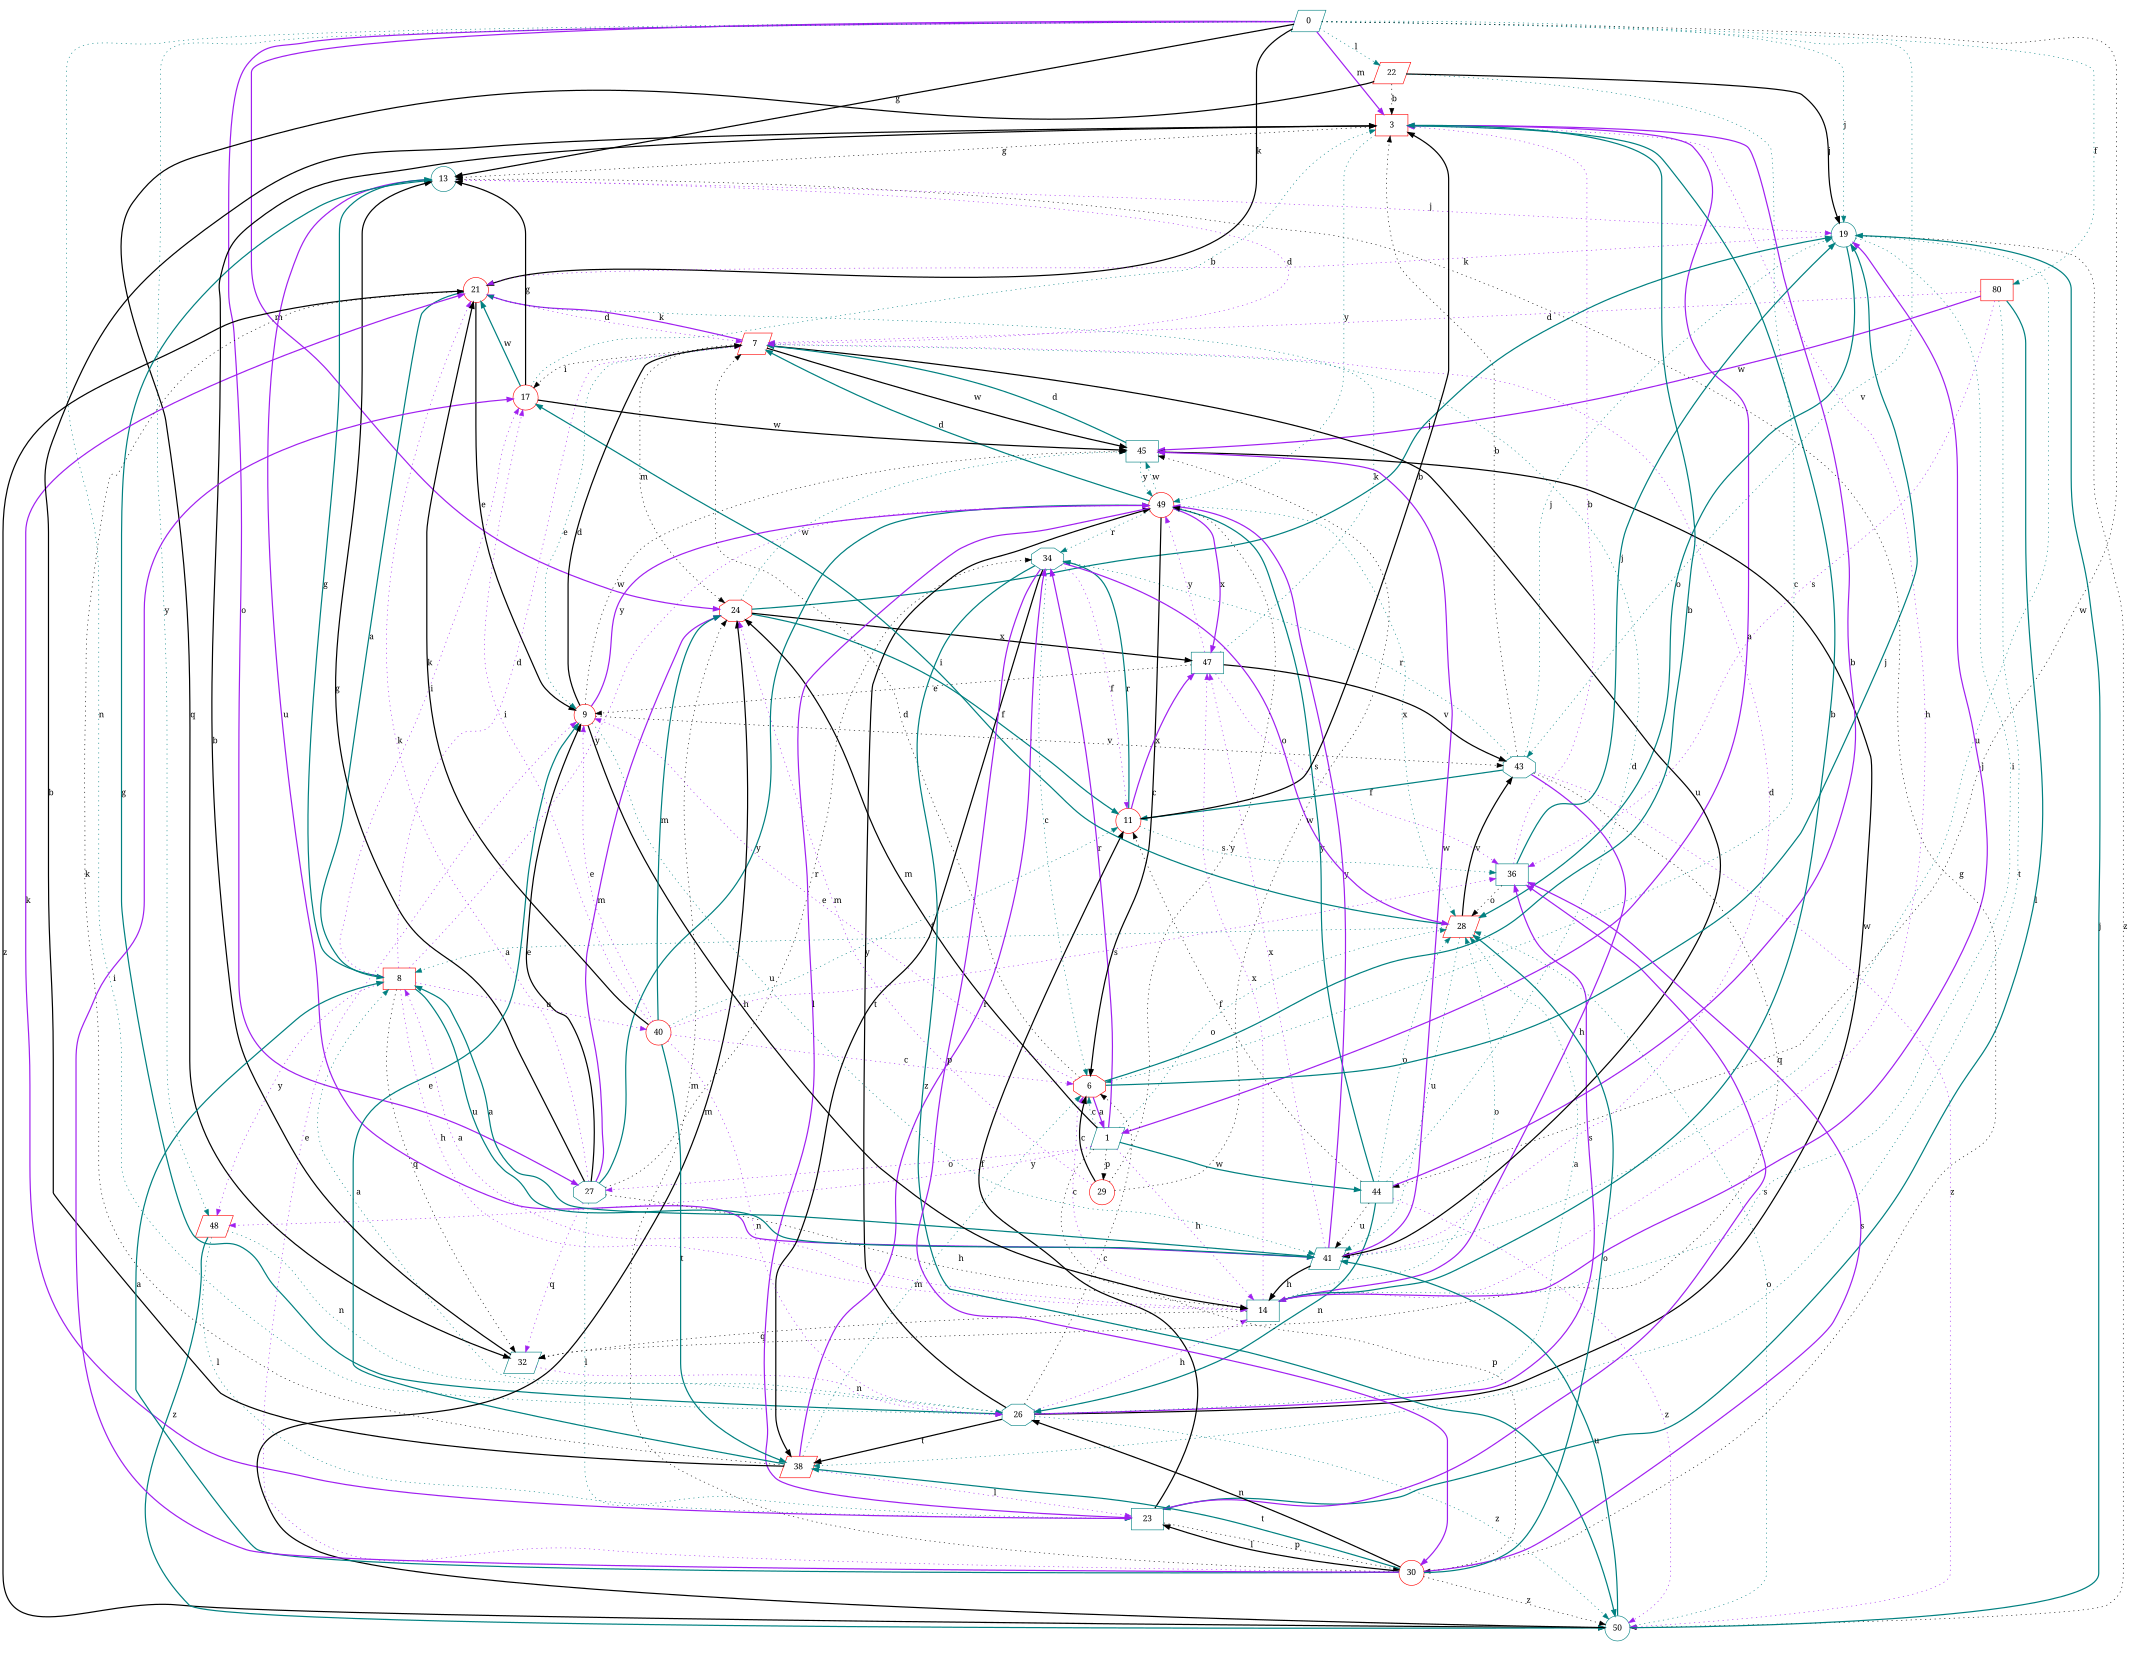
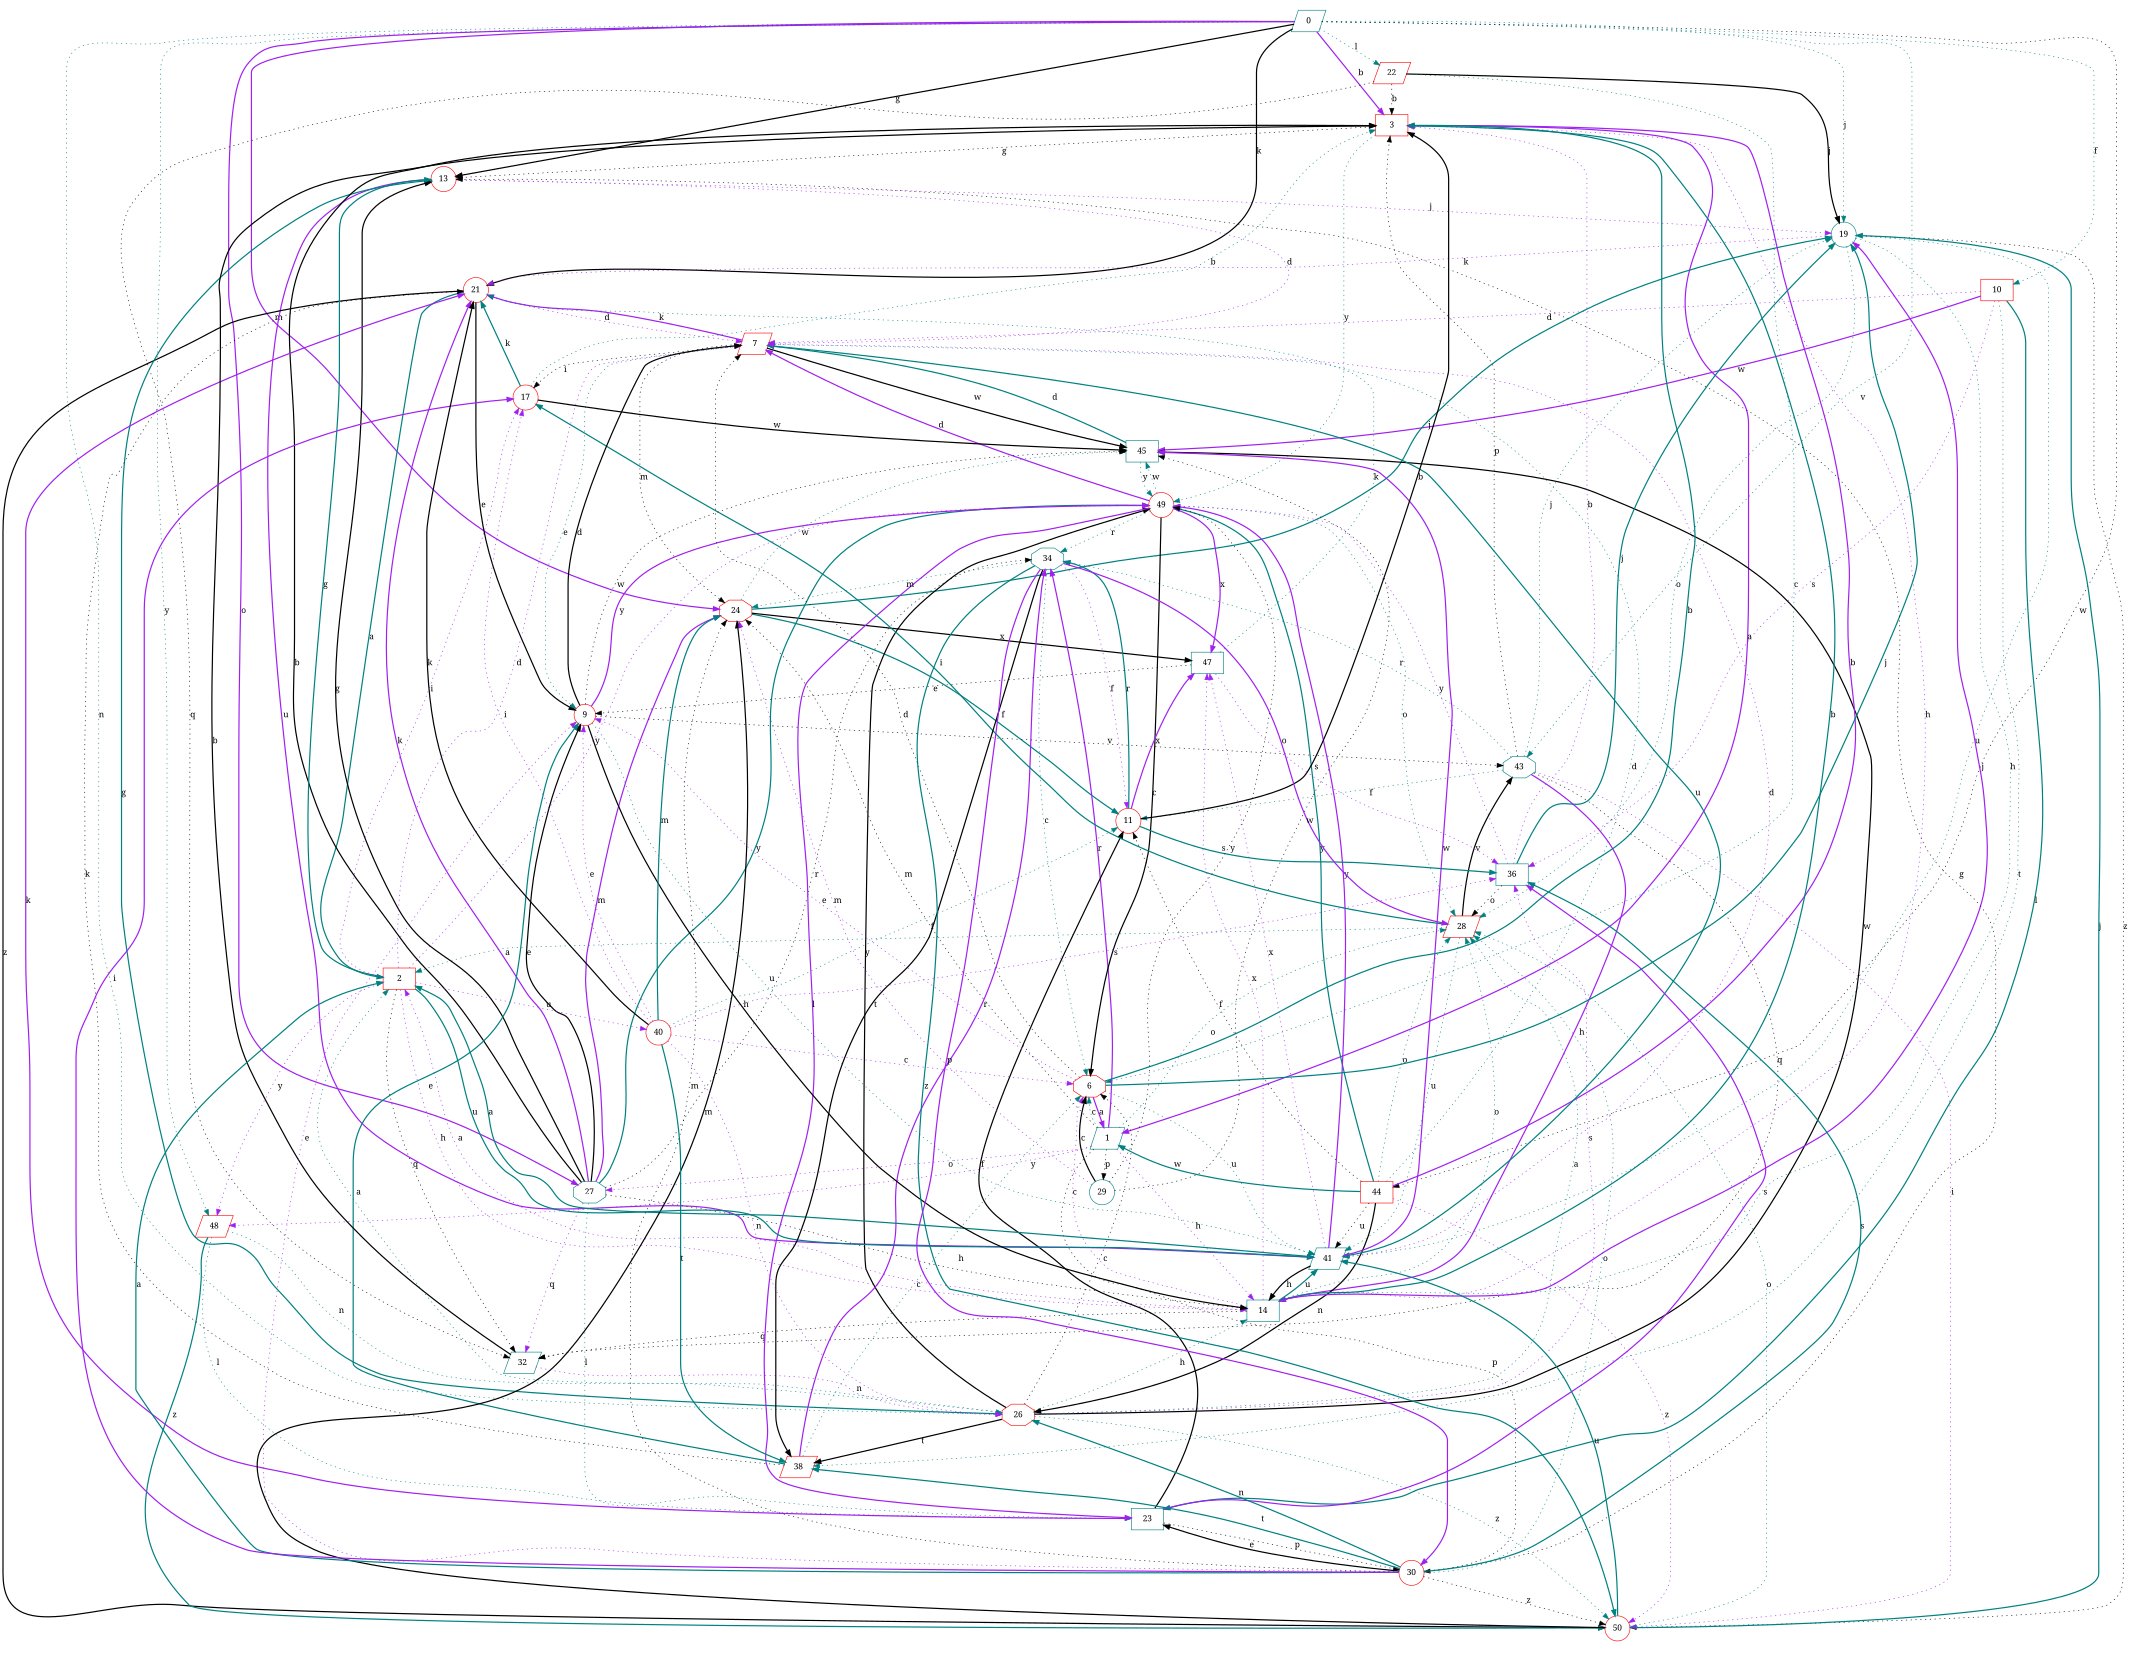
edge "0" -> "3": label "m" -> "b"
node "13": color teal -> red
edge "22" -> "32": style bold -> dotted
edge "17" -> "13": removed, label "g"
node "80": label "80" -> "10"
edge "17" -> "21": label "w" -> "k"
edge "49" -> "7": color teal -> purple
edge "43" -> "3": label "b" -> "p"
edge "38" -> "3": now "27" -> "3"
edge "34" -> "24": added, label "m"
edge "19" -> "28": style bold -> dotted
edge "47" -> "49": now "36" -> "49"
edge "7" -> "41": color black -> teal
edge "47" -> "43": removed, label "v"
edge "49" -> "28": label "x" -> "o"
edge "19" -> "14": label "i" -> "h"
edge "27" -> "21": style dotted -> bold
edge "43" -> "11": style bold -> dotted
edge "11" -> "36": style dotted -> bold
edge "1" -> "24": style bold -> dotted
node "8": label "8" -> "2"
edge "6" -> "41": added, label "u"
edge "1" -> "44": reversed
node "29": color red -> teal
node "44": color teal -> red
edge "43" -> "50": label "z" -> "i"
edge "30" -> "36": color purple -> teal
edge "38" -> "6": label "m" -> "c"
edge "14" -> "41": added, label "u"
edge "30" -> "28": style bold -> dotted
edge "44" -> "26": color teal -> black
edge "26" -> "36": style bold -> dotted
edge "26" -> "14": color purple -> teal
node "26": color teal -> red
edge "30" -> "26": color black -> teal
edge "38" -> "23": removed, label "l"
edge "30" -> "23": label "l" -> "e"
node "50": color teal -> red
